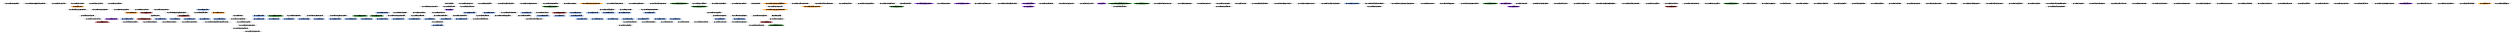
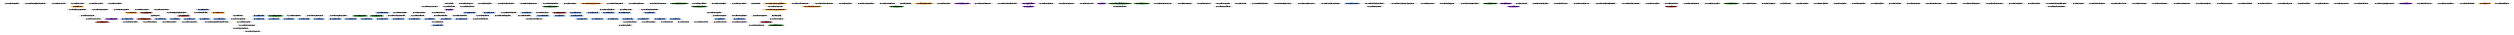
node "httpwwwdlautexasedudeptsphilosophymainhtml": fillcolor blueviolet -> darkorange
